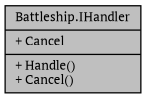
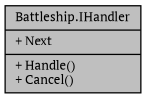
node "Battleship.IHandler": text "+ Cancel" -> "+ Next"
